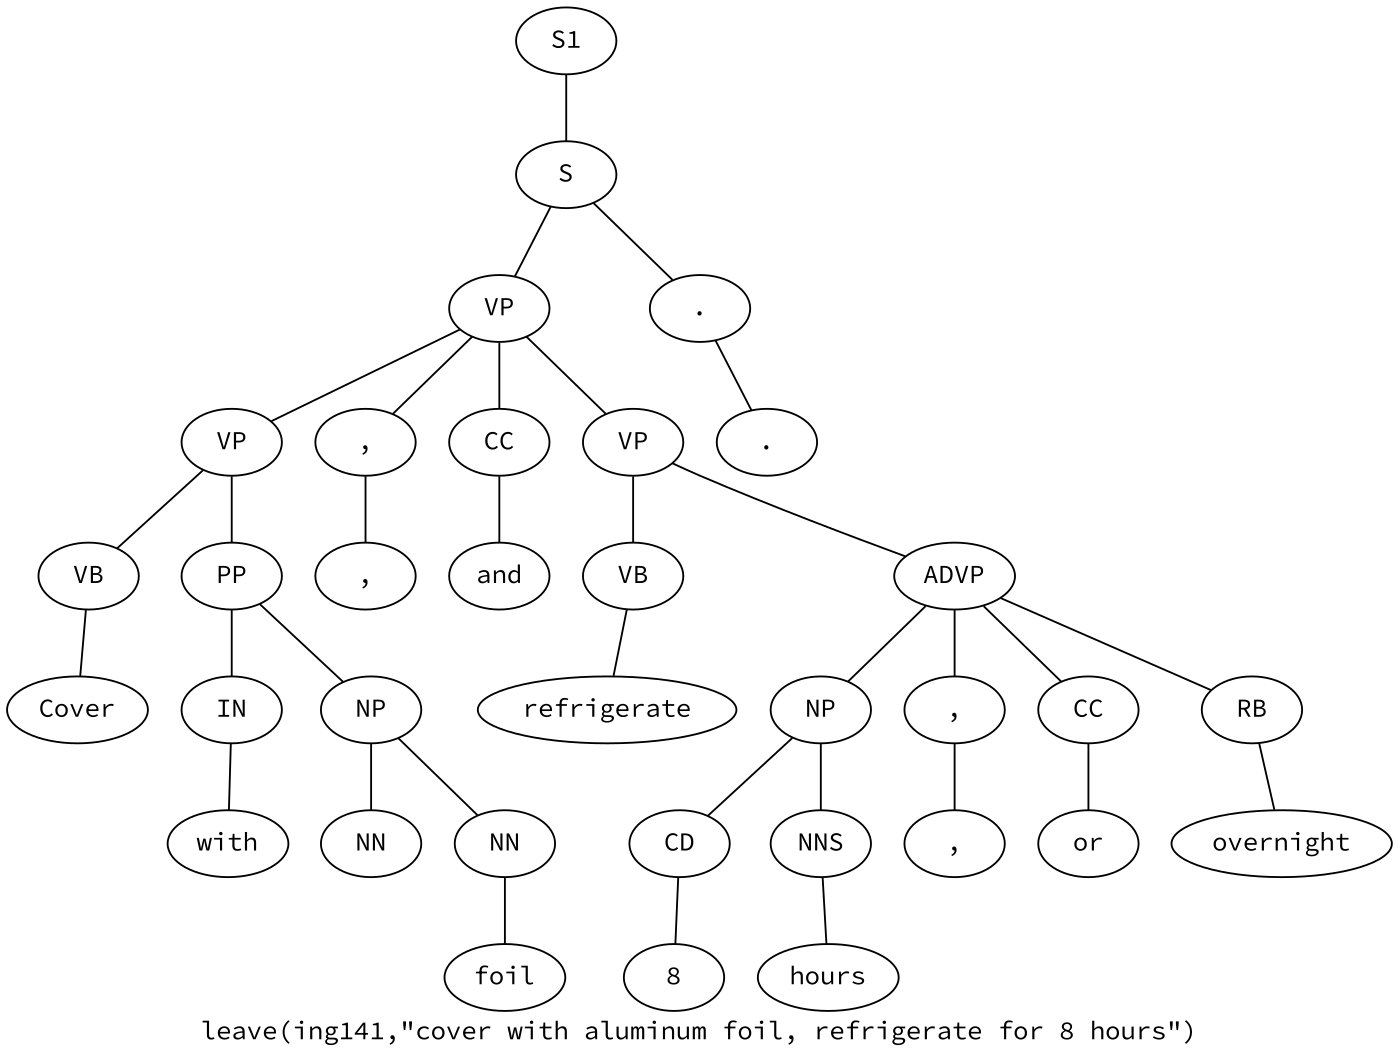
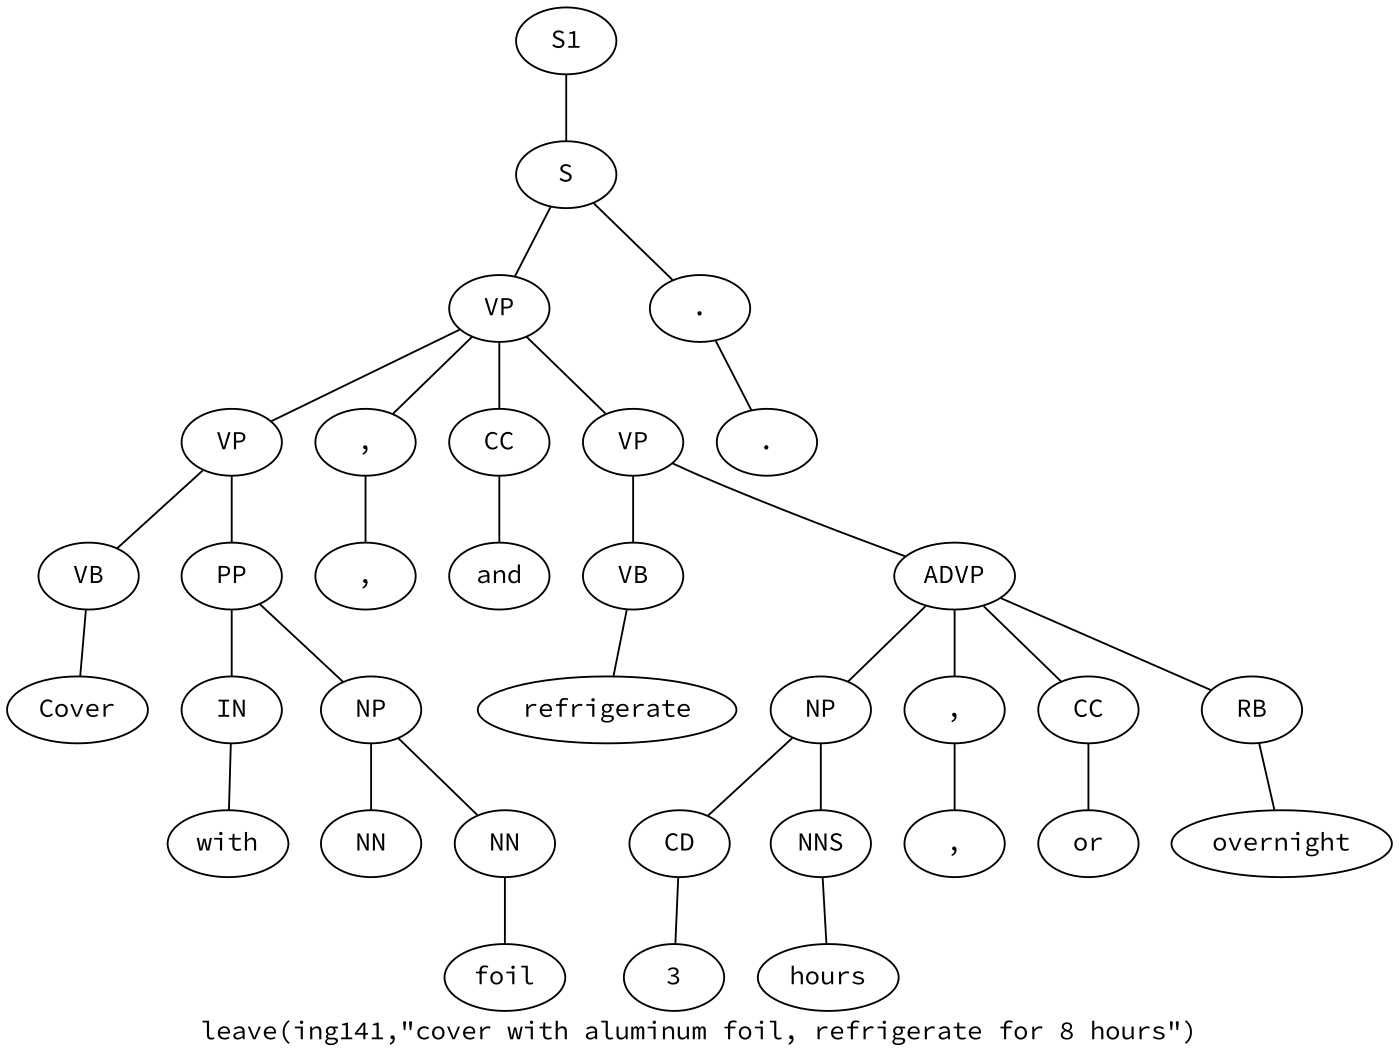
node "8": label "8" -> "3"
